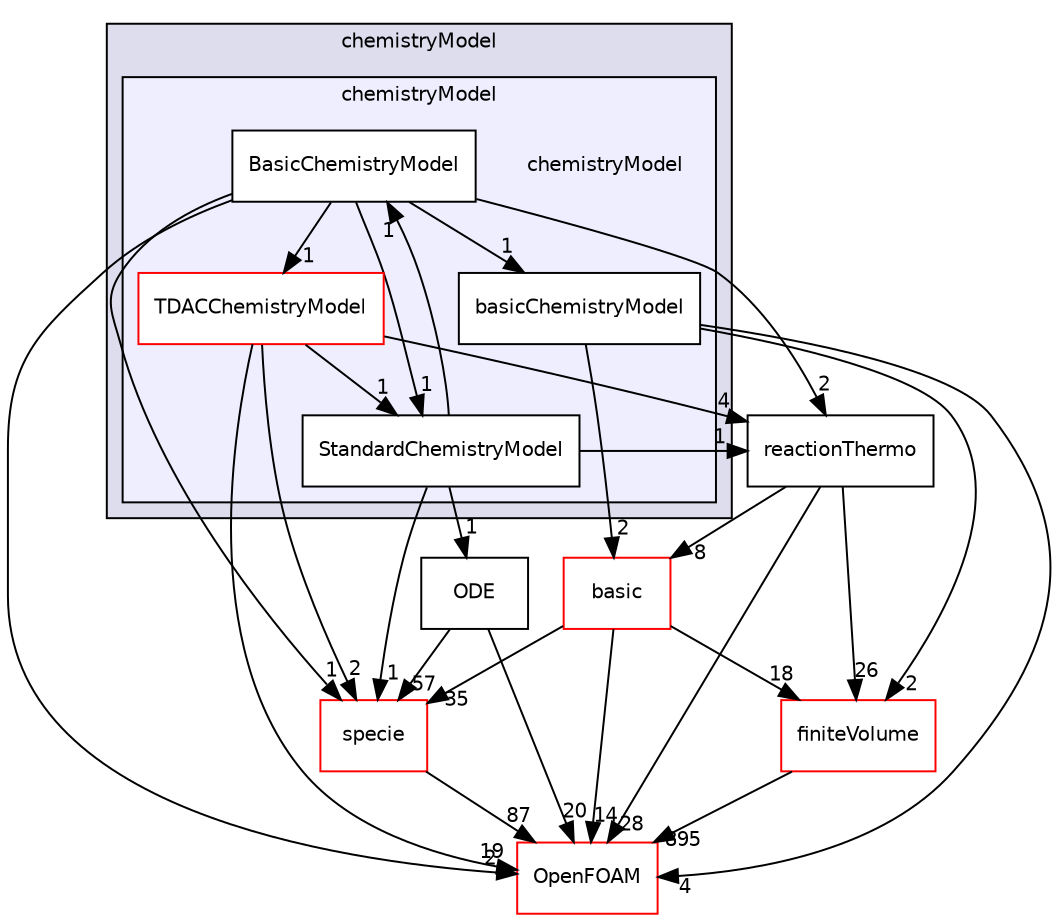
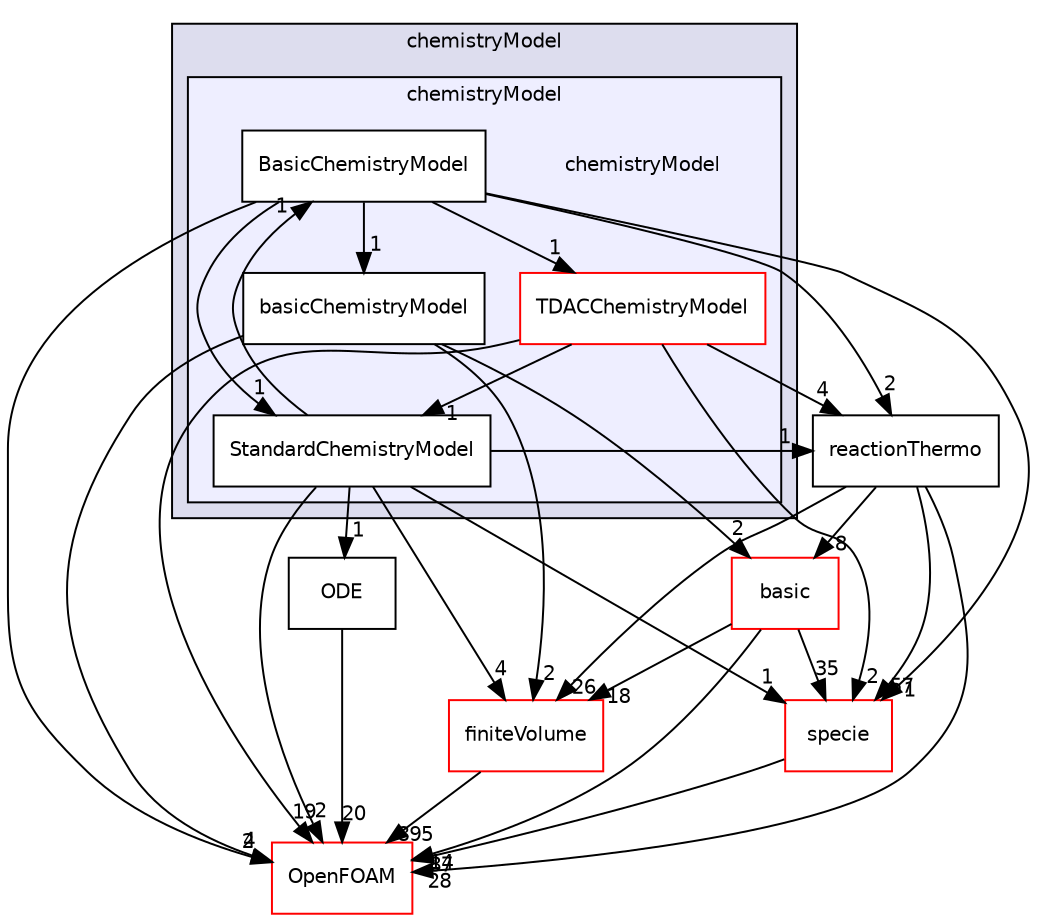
edge "StandardChemistryModel" -> "finiteVolume": added
edge "StandardChemistryModel" -> "OpenFOAM": added
edge "ODE" -> "specie": now "reactionThermo" -> "specie"
